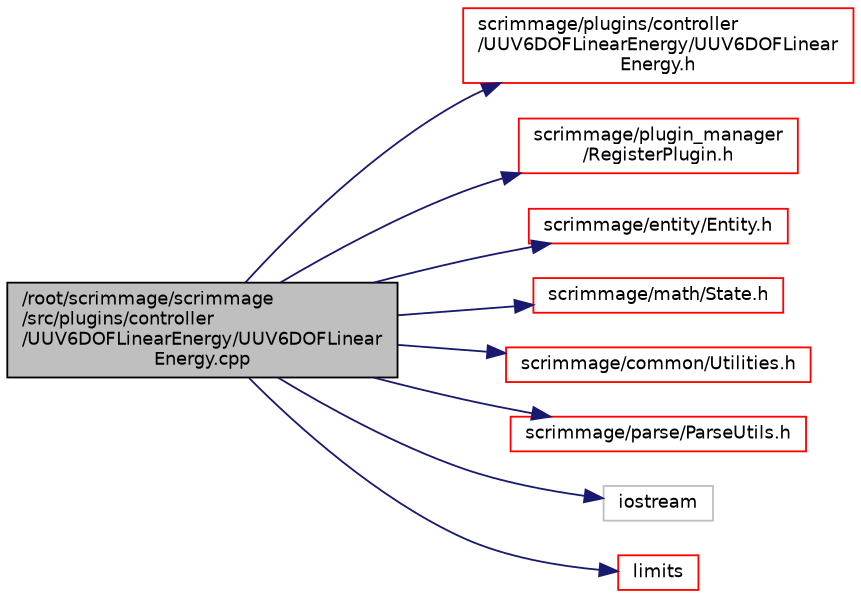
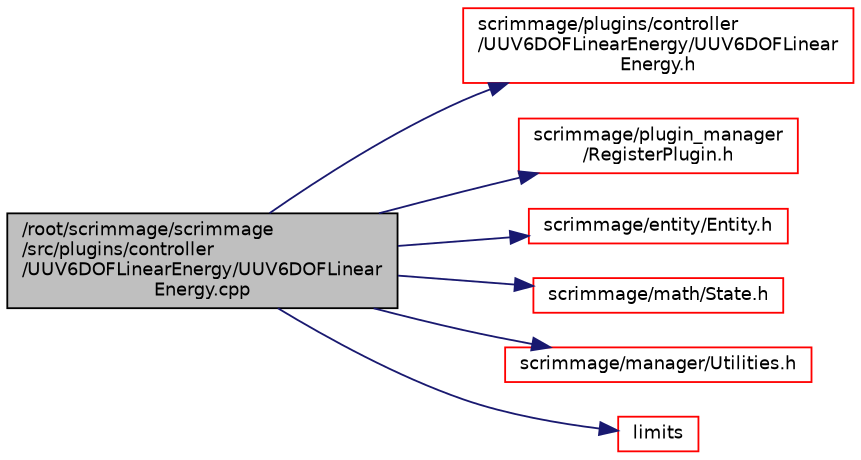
node "scrimmage/common/Utilities.h": label "scrimmage/common/Utilities.h" -> "scrimmage/manager/Utilities.h"
node "scrimmage/parse/ParseUtils.h": removed
node "iostream": removed
